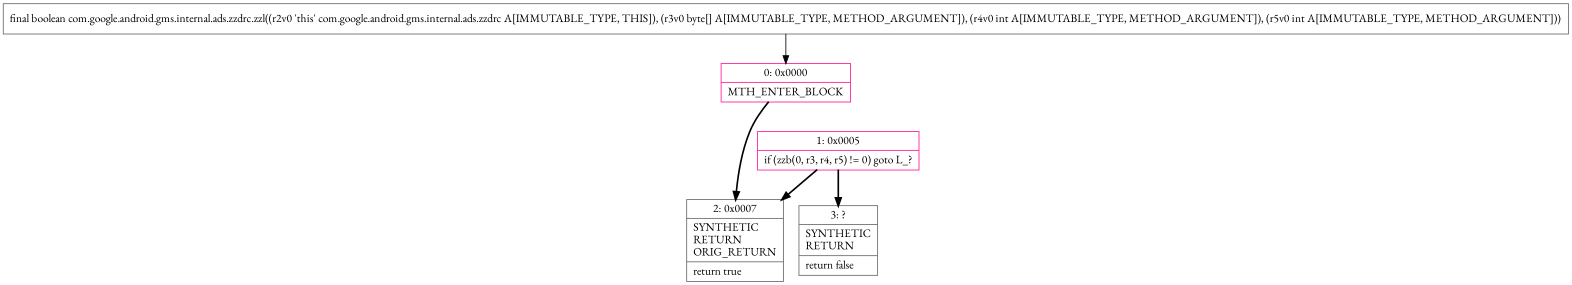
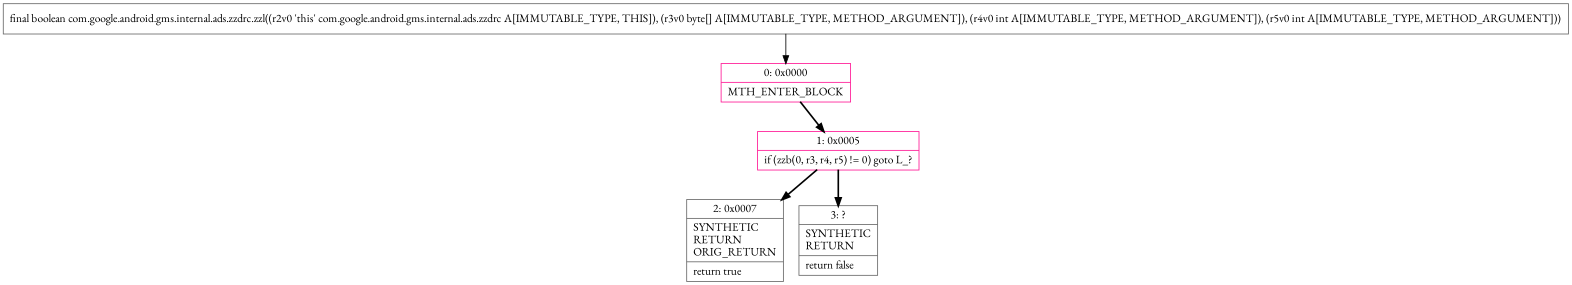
edge "0: 0x0000" -> "2: 0x0007": now "0: 0x0000" -> "1: 0x0005"
